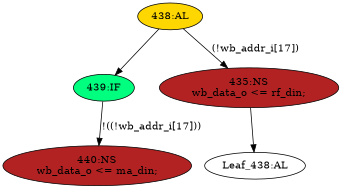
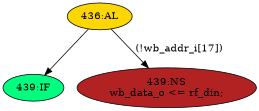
node "438:AL": label "438:AL" -> "436:AL"
node "435:NS wb_data_o <= rf_din;": label "435:NS wb_data_o <= rf_din;" -> "439:NS wb_data_o <= rf_din;"
node "440:NS wb_data_o <= ma_din;": removed
node "Leaf_438:AL": removed
